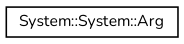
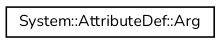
node "System::System::Arg": label "System::System::Arg" -> "System::AttributeDef::Arg"
